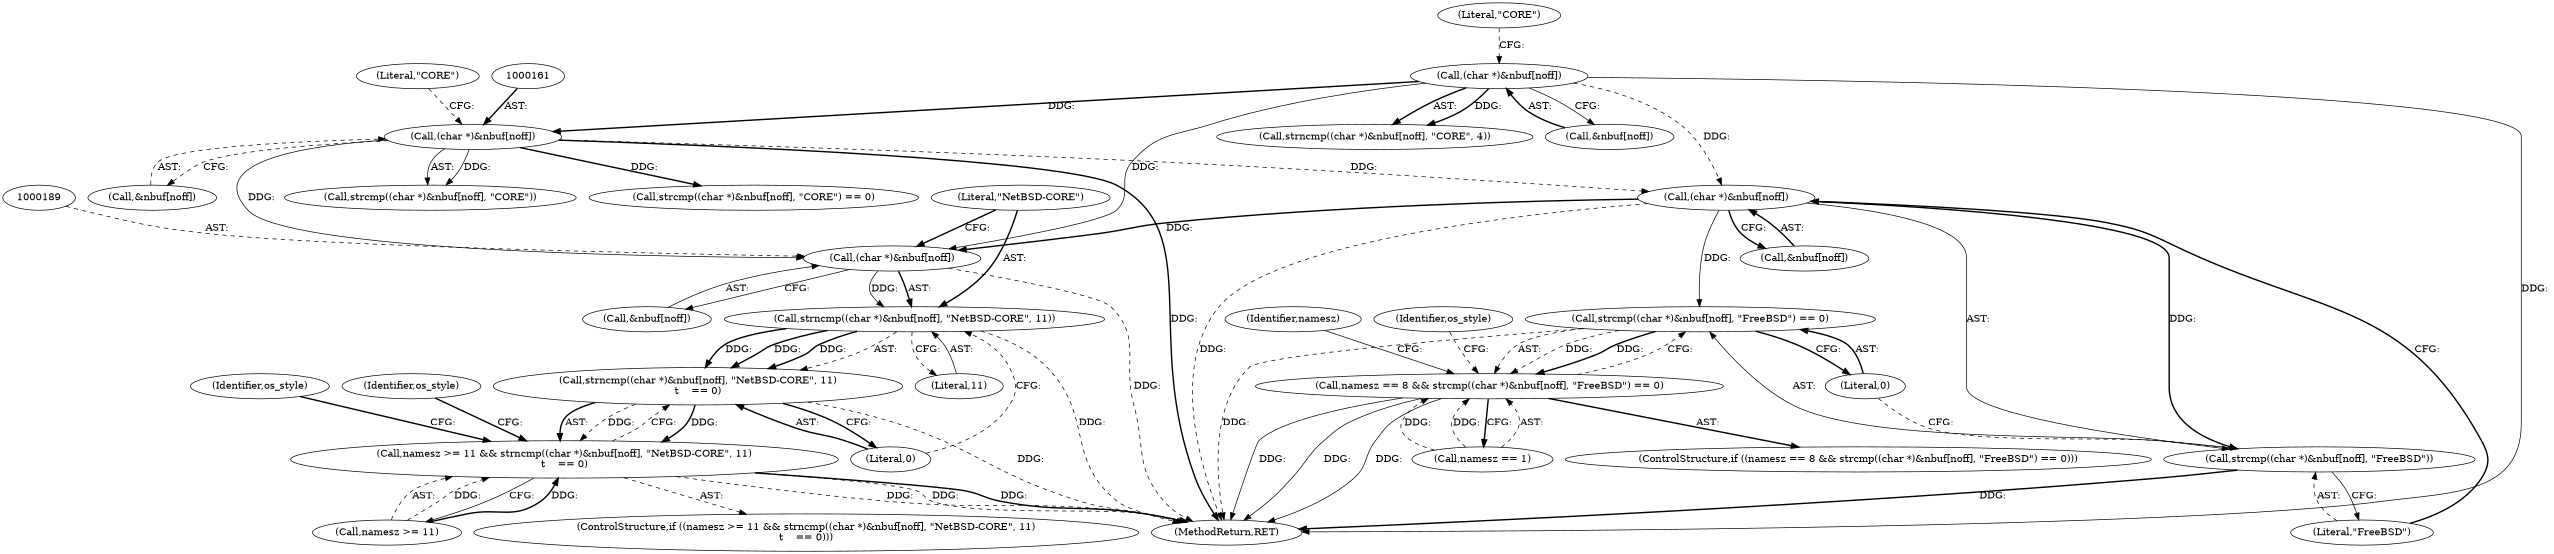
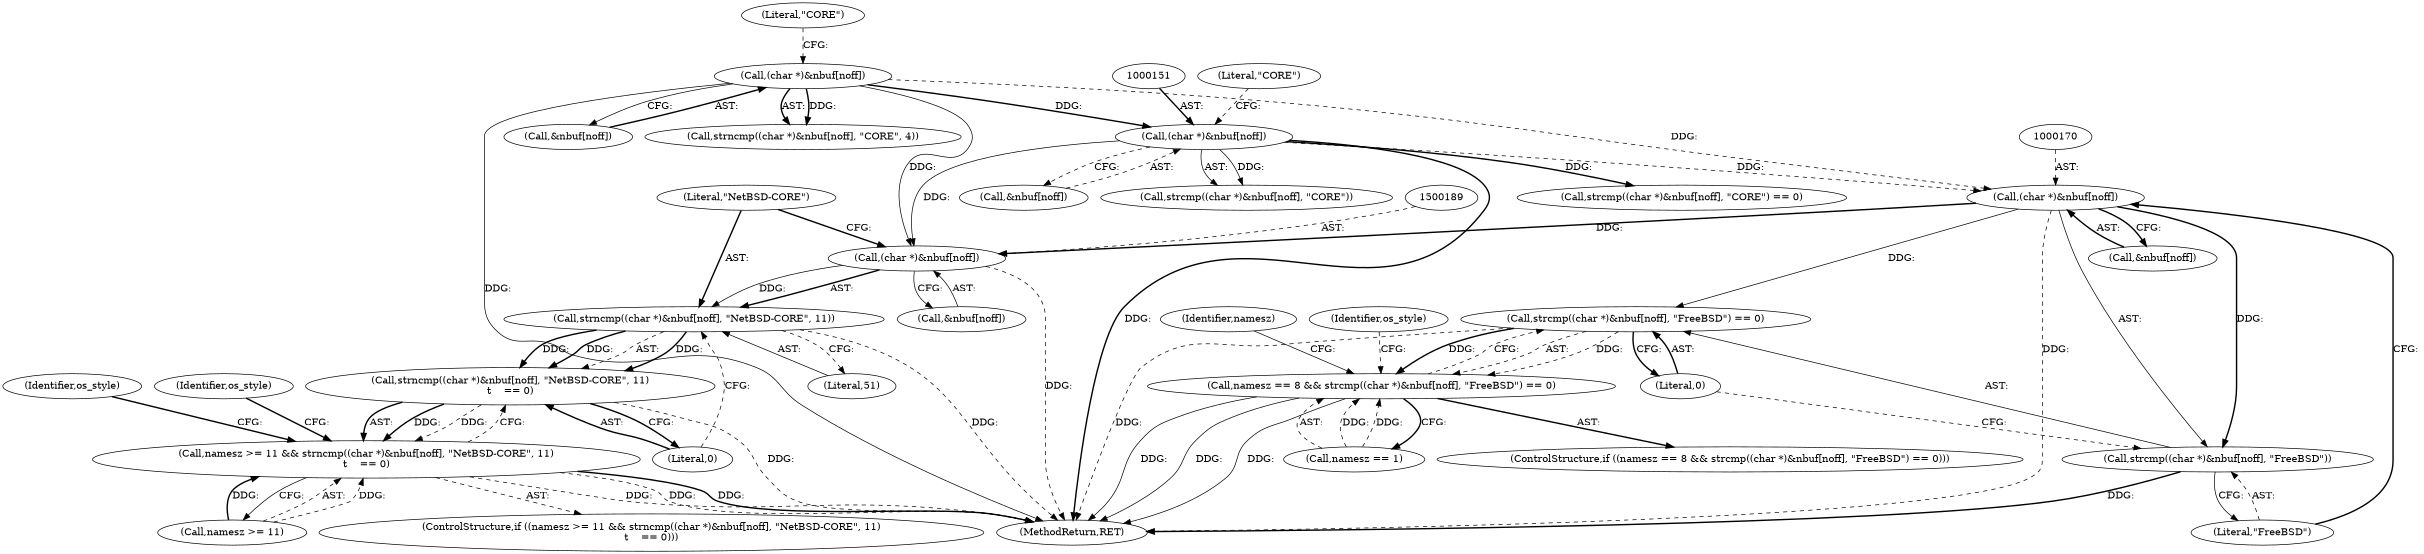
node "1000161": label "1000161" -> "1000151"
node "1000170": added
node "1000189": label "1000189" -> "1500189"
node "(Literal,11)": label "(Literal,11)" -> "(Literal,51)"
